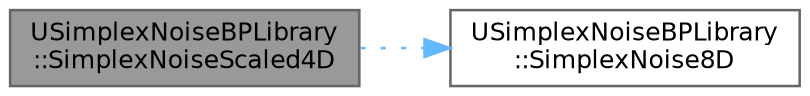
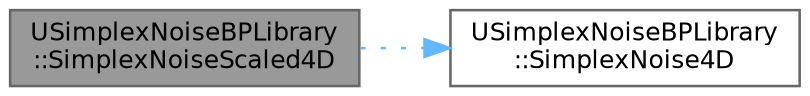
node "USimplexNoiseBPLibrary ::SimplexNoise8D": label "USimplexNoiseBPLibrary ::SimplexNoise8D" -> "USimplexNoiseBPLibrary ::SimplexNoise4D"
